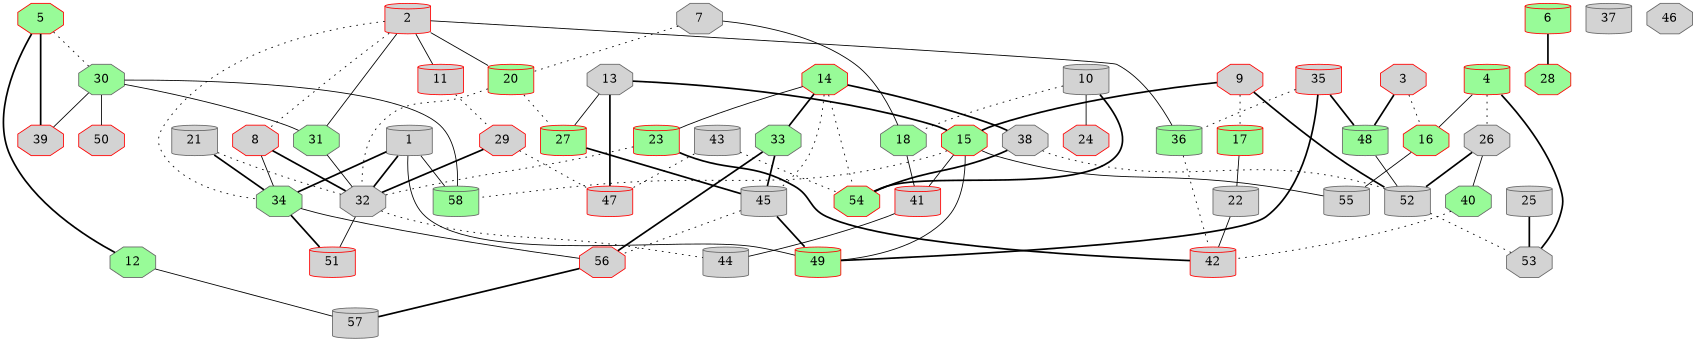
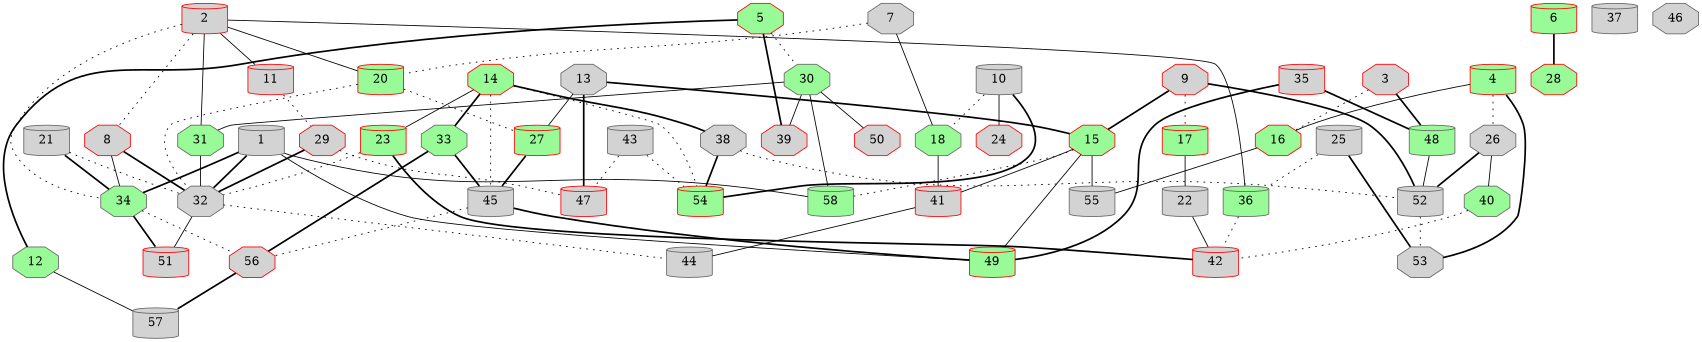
edge "35" -- "36": now "25" -- "36"
node "54": shape octagon -> cylinder
edge "34" -- "56": style solid -> dotted
